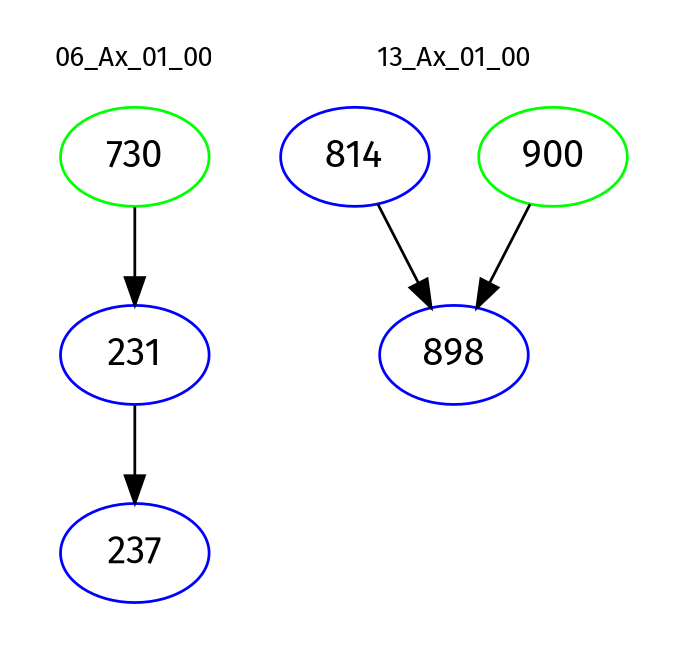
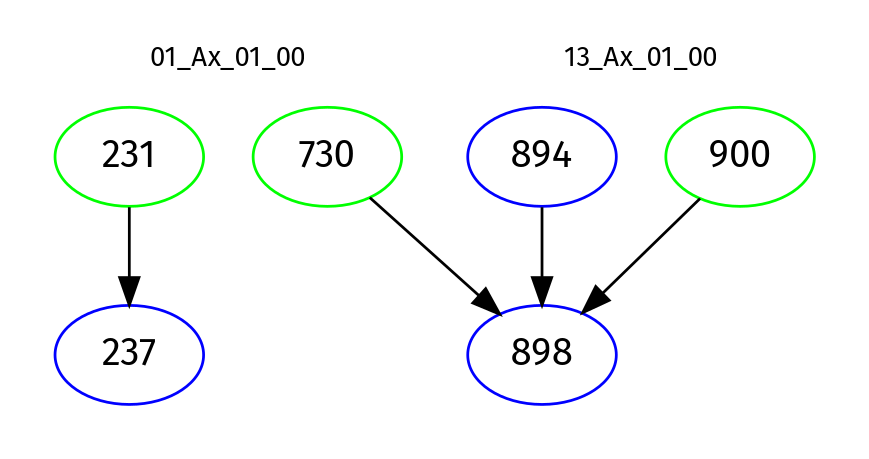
cluster "06_Ax_01_00": label "06_Ax_01_00" -> "01_Ax_01_00"
node "814": label "814" -> "894"
edge "730" -> "231": now "730" -> "898"
node "231": color blue -> green
